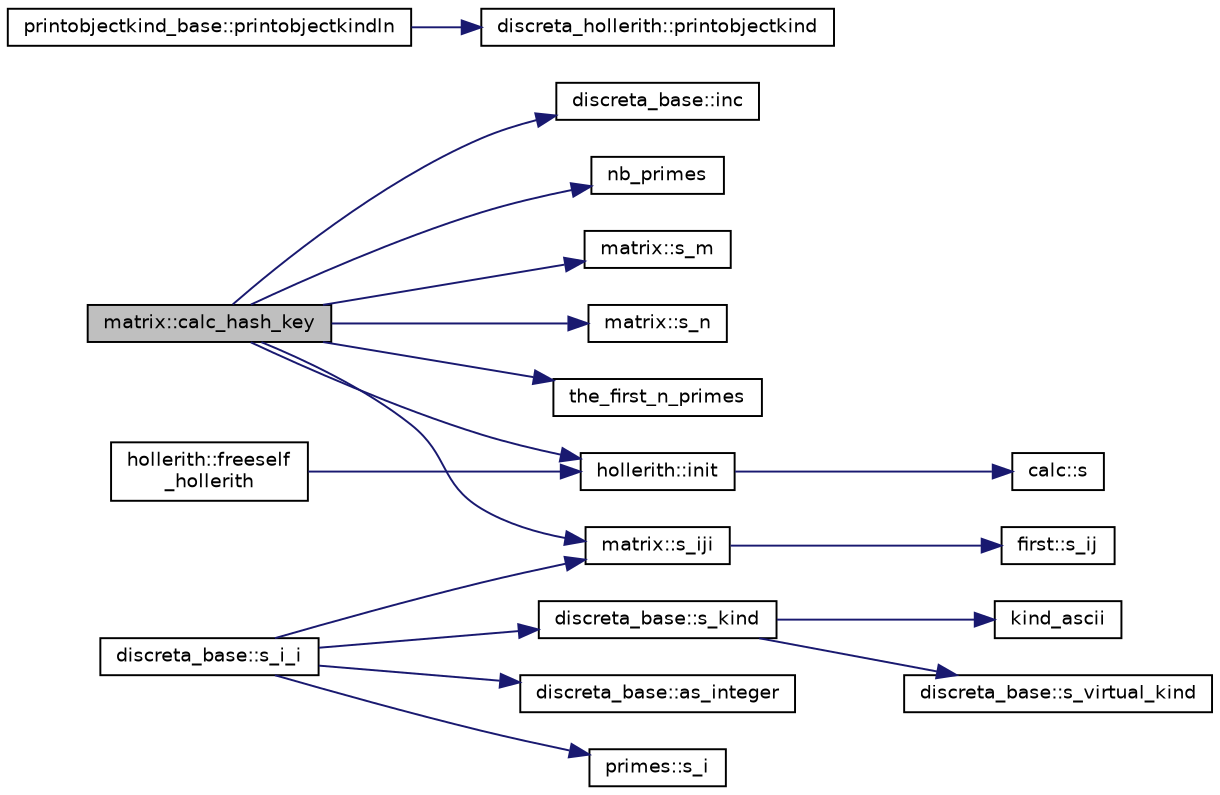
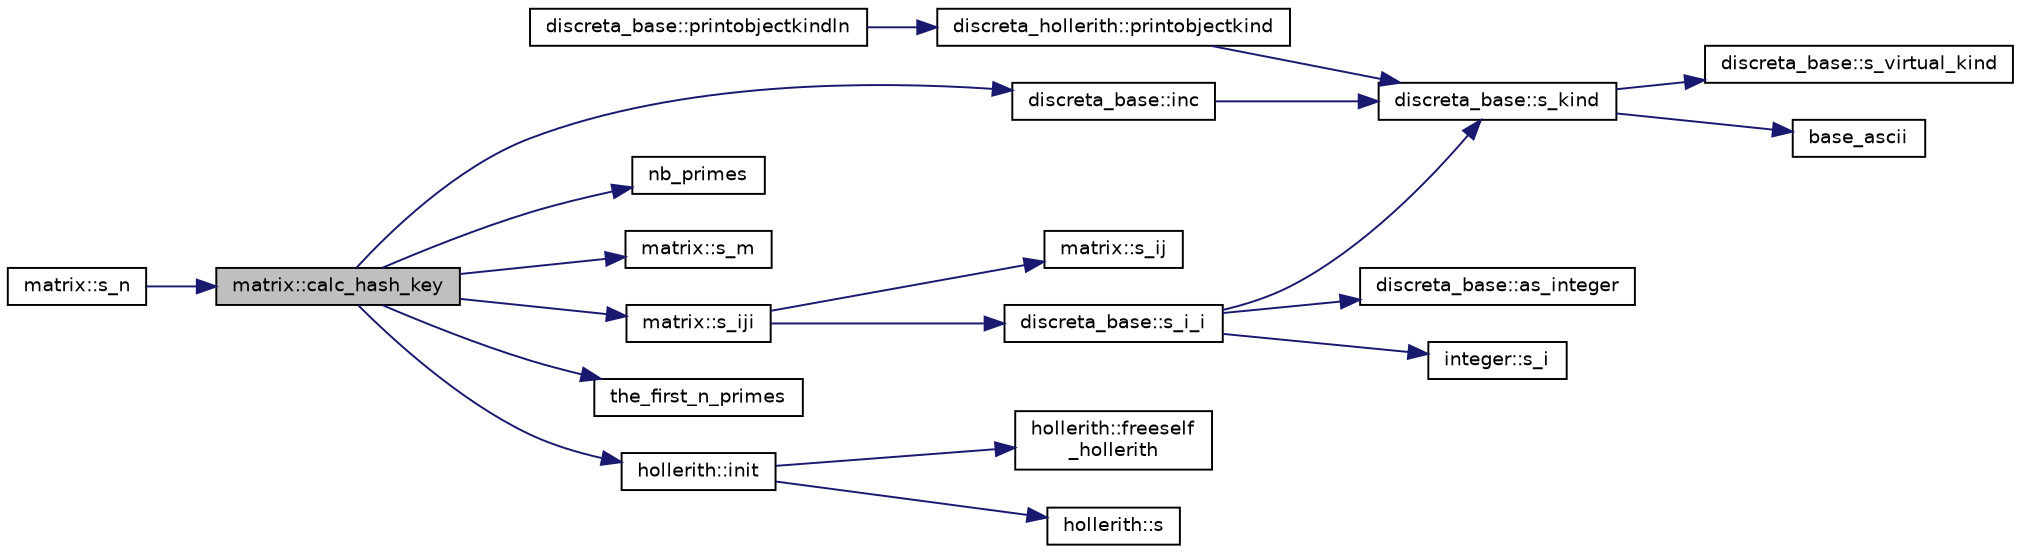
node "printobjectkind_base::printobjectkindln": label "printobjectkind_base::printobjectkindln" -> "discreta_base::printobjectkindln"
edge "discreta_hollerith::printobjectkind" -> "discreta_base::s_kind": added
edge "discreta_base::inc" -> "discreta_base::s_kind": added
edge "matrix::calc_hash_key" -> "matrix::s_n": reversed
edge "hollerith::freeself _hollerith" -> "hollerith::init": reversed
node "calc::s": label "calc::s" -> "hollerith::s"
node "first::s_ij": label "first::s_ij" -> "matrix::s_ij"
edge "discreta_base::s_i_i" -> "matrix::s_iji": reversed
node "kind_ascii": label "kind_ascii" -> "base_ascii"
node "primes::s_i": label "primes::s_i" -> "integer::s_i"
